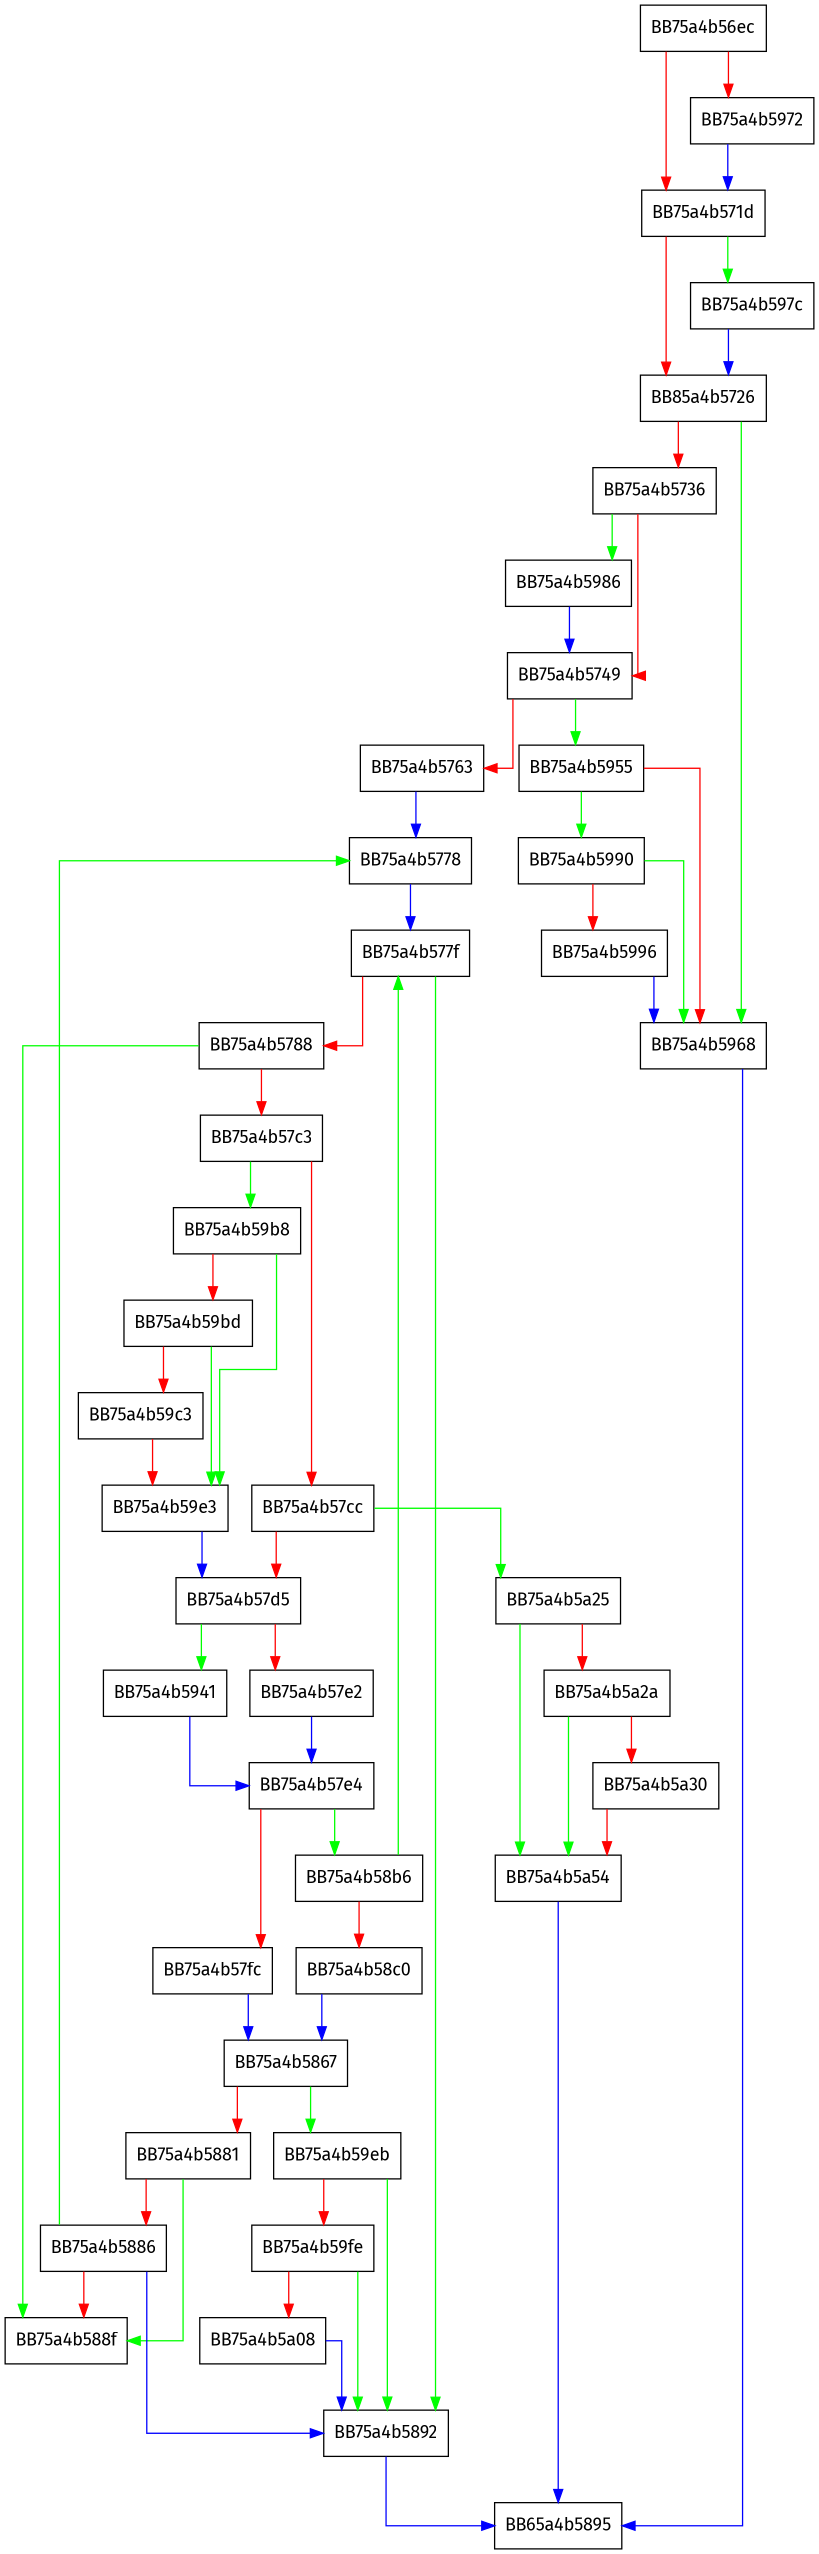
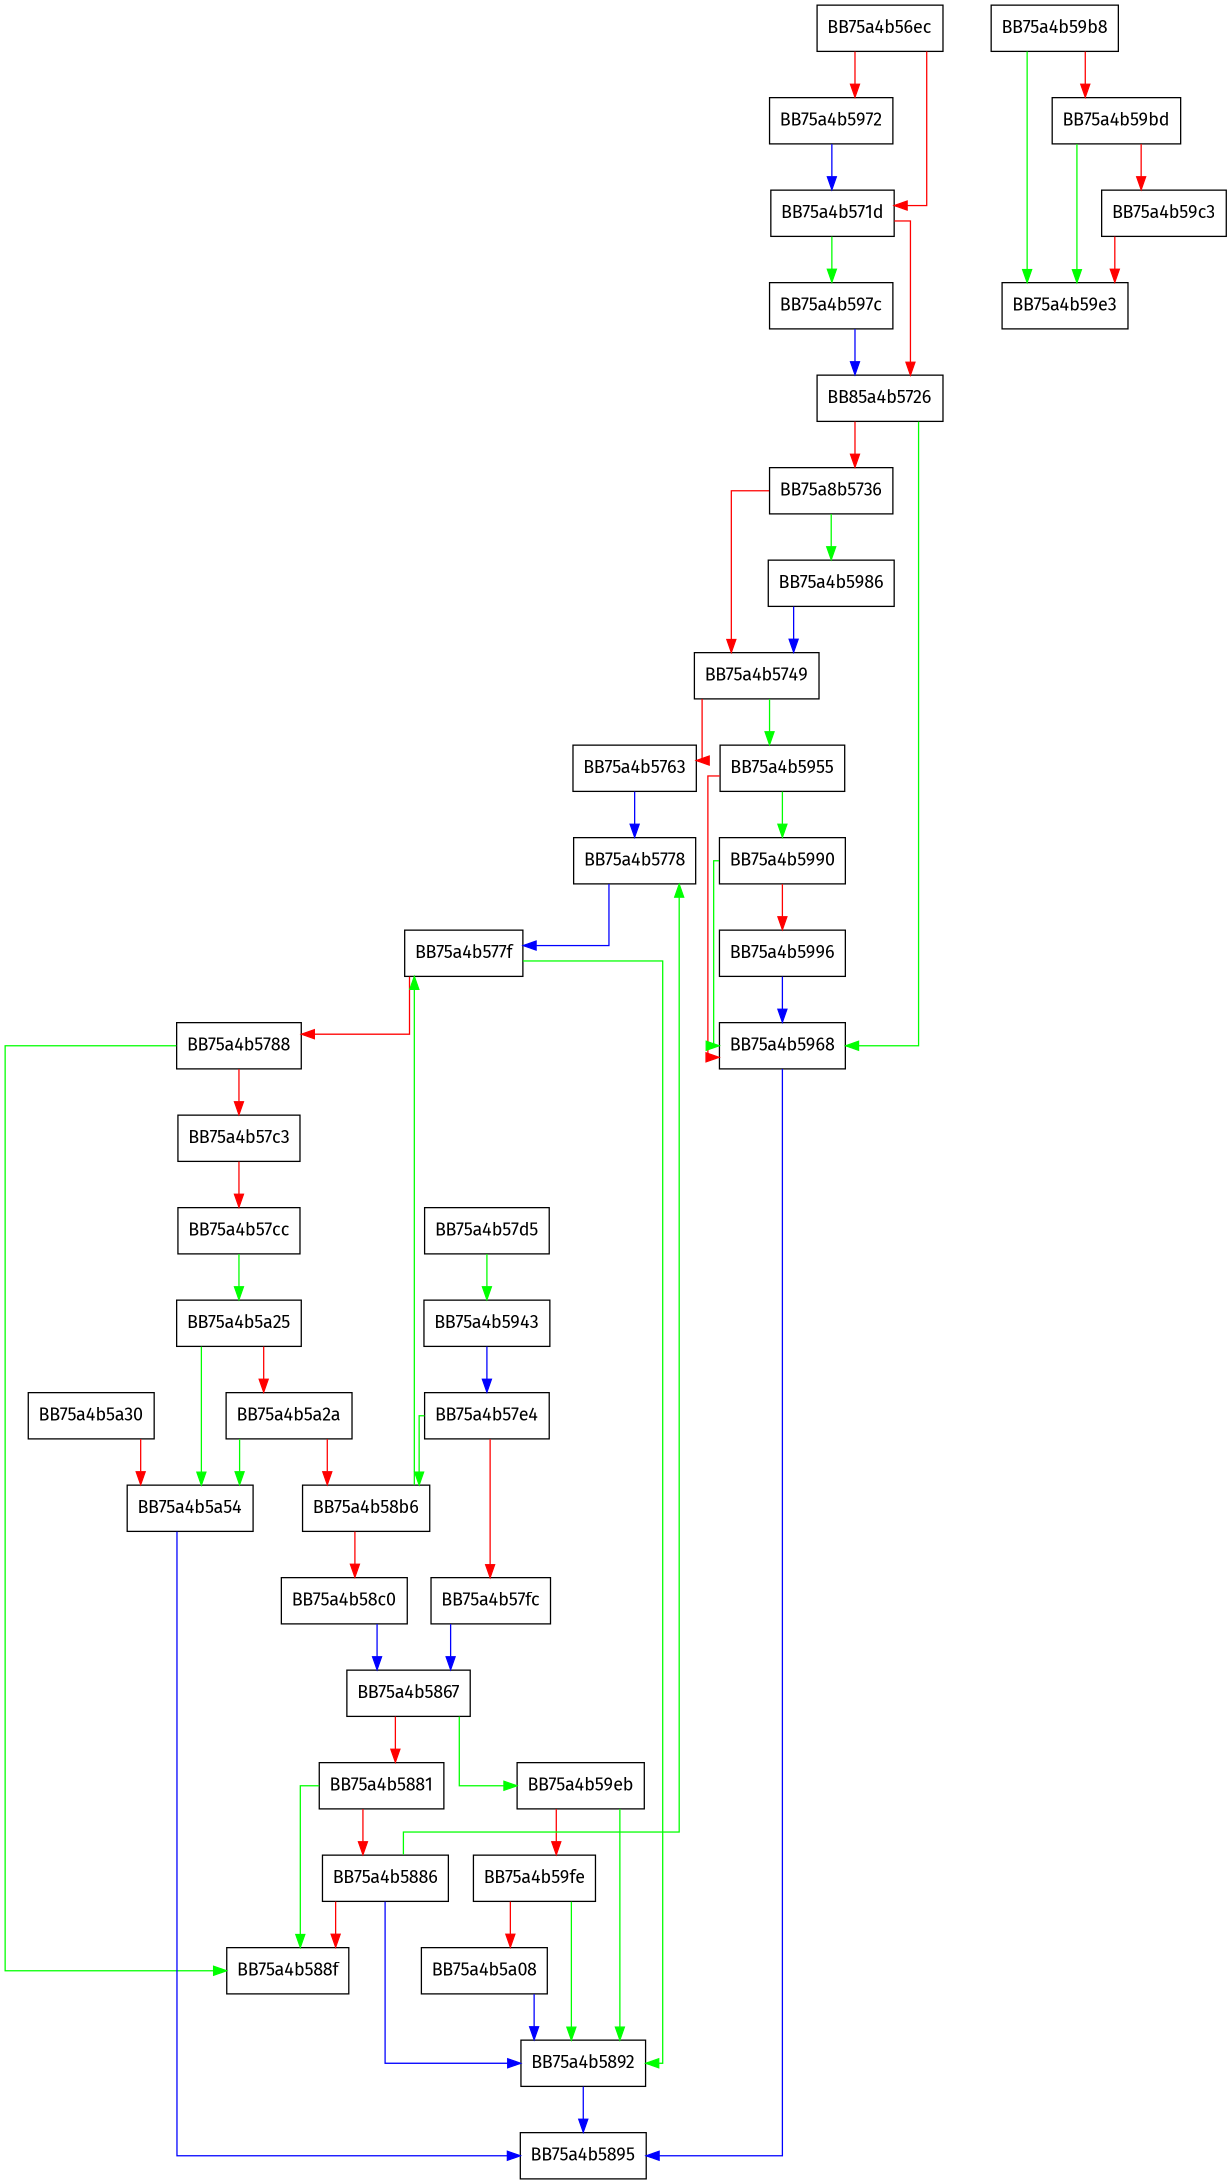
node "BB75a4b5736": label "BB75a4b5736" -> "BB75a8b5736"
edge "BB75a4b57c3" -> "BB75a4b59b8": removed
edge "BB75a4b59e3" -> "BB75a4b57d5": removed
edge "BB75a4b57cc" -> "BB75a4b57d5": removed
node "BB75a4b5941": label "BB75a4b5941" -> "BB75a4b5943"
node "BB75a4b57e2": removed
edge "BB75a4b5a2a" -> "BB75a4b5a30": now "BB75a4b5a2a" -> "BB75a4b58b6"
node "BB65a4b5895": label "BB65a4b5895" -> "BB75a4b5895"
